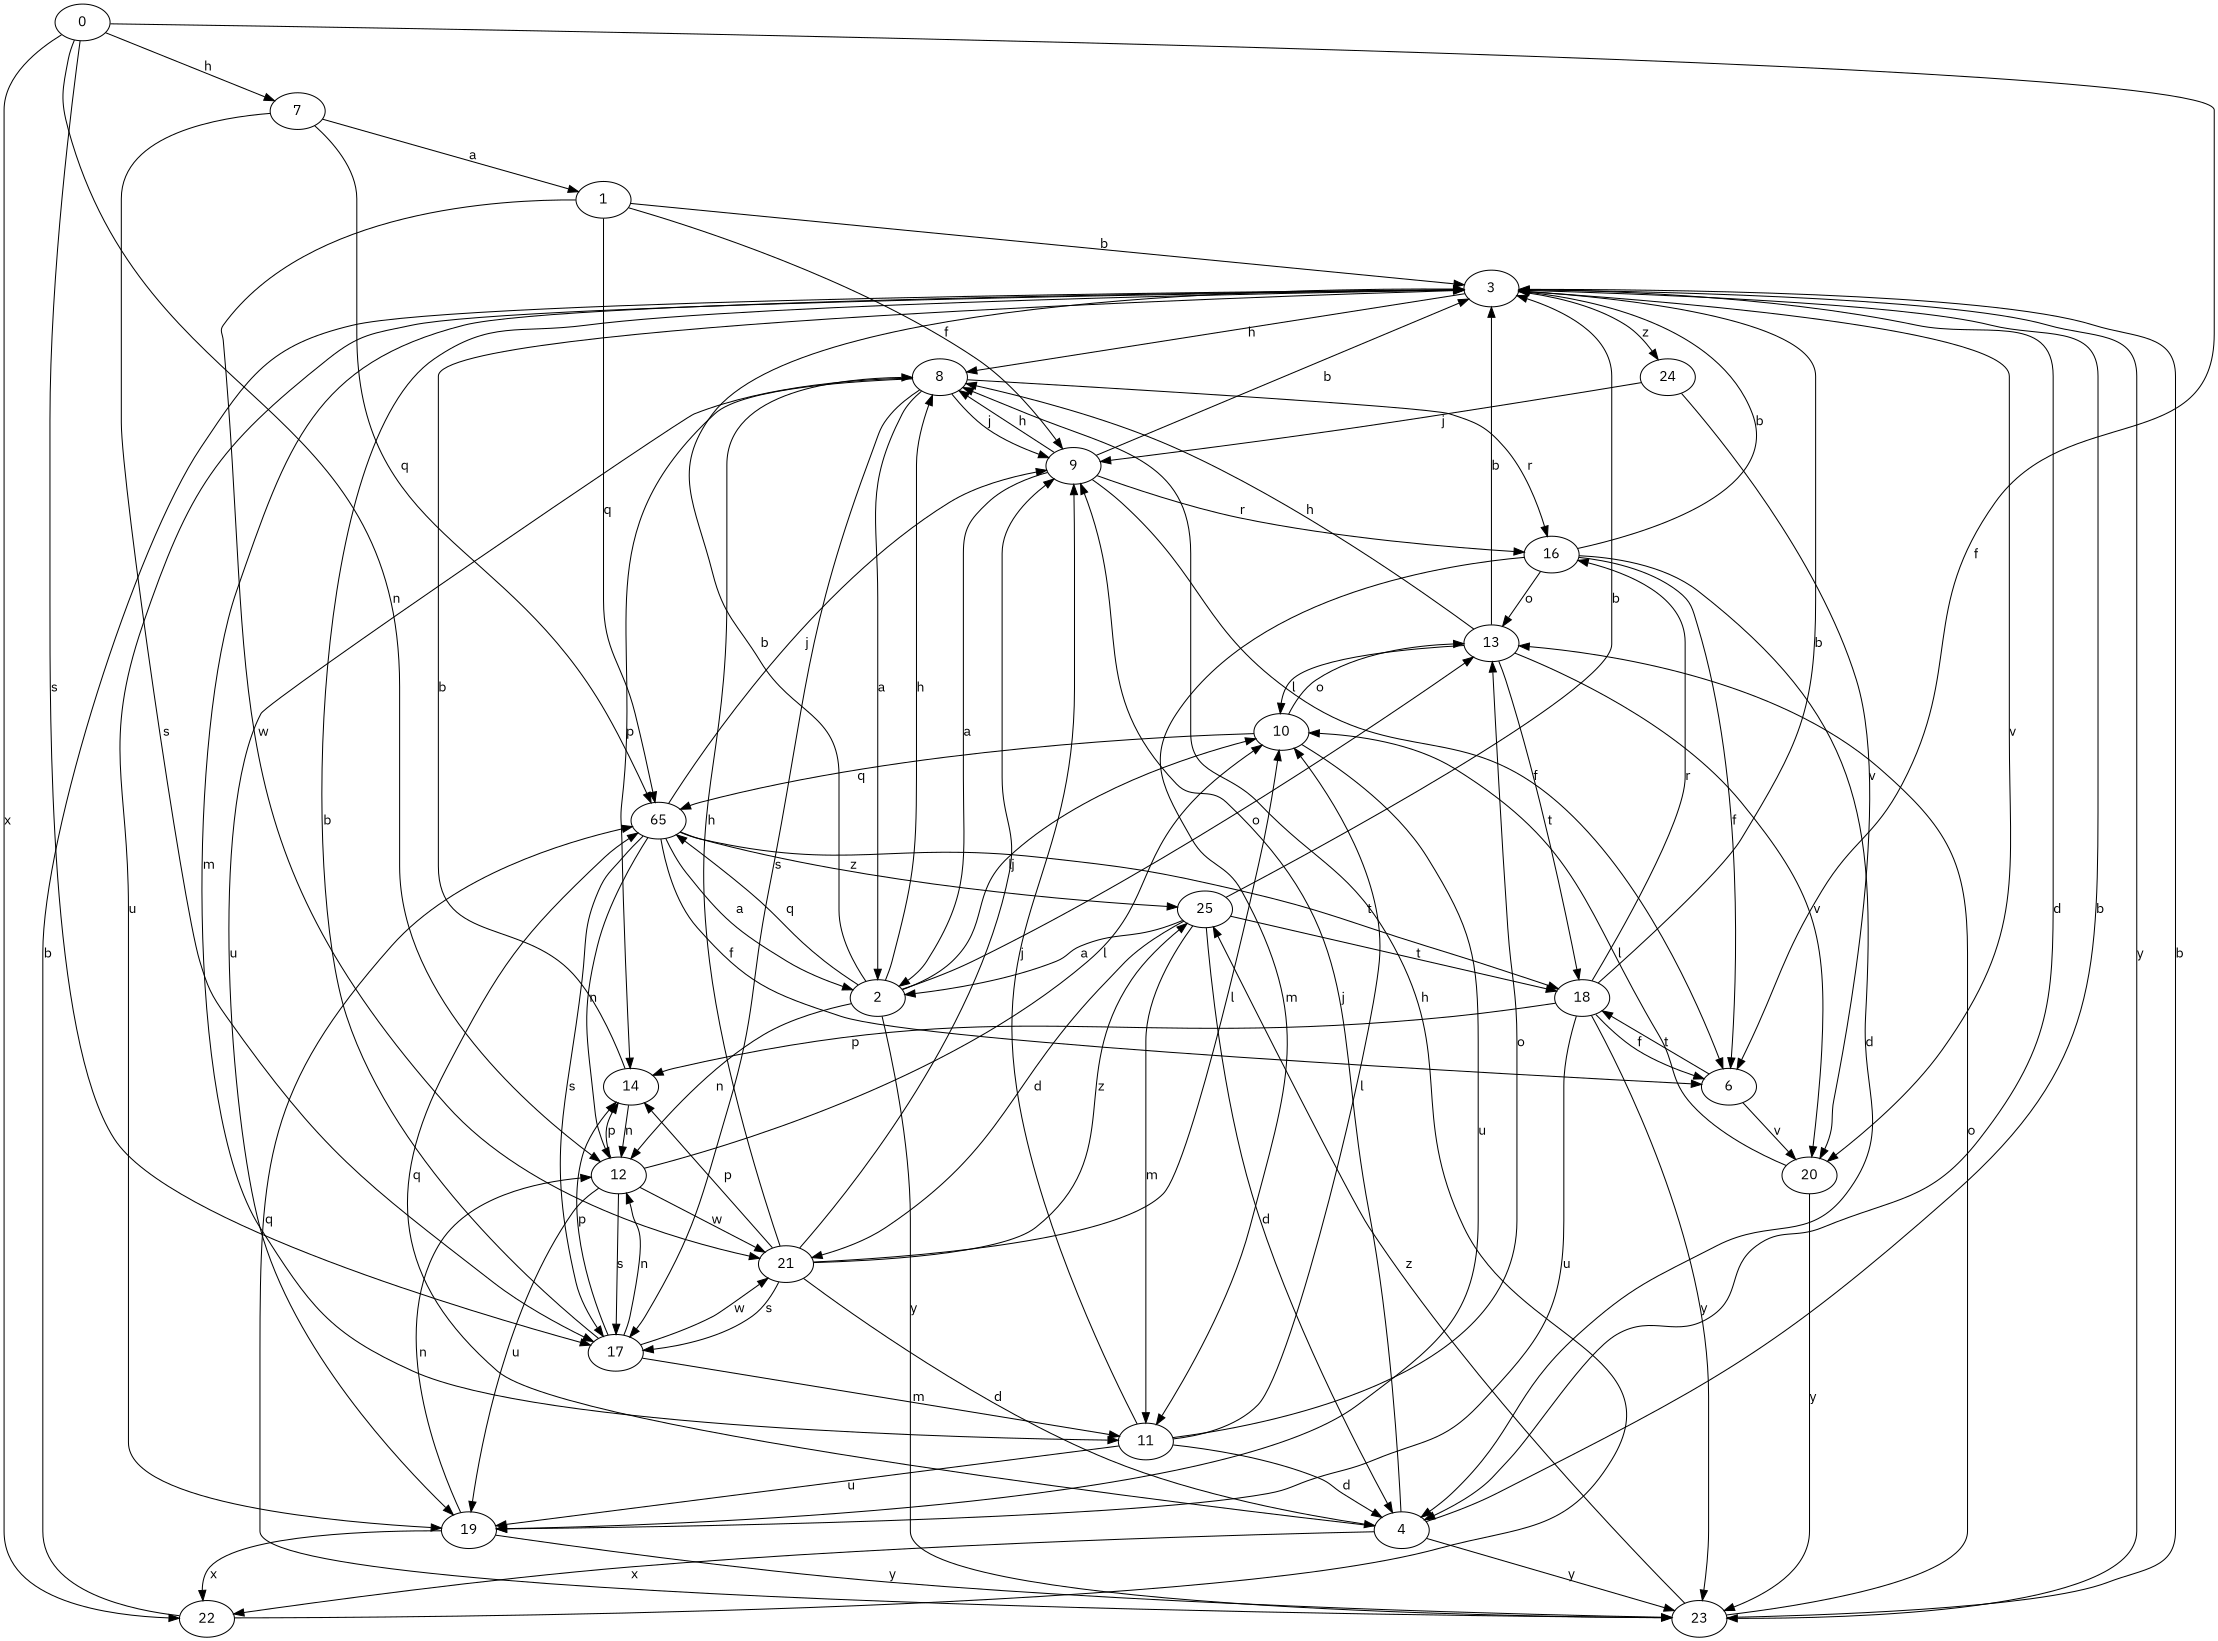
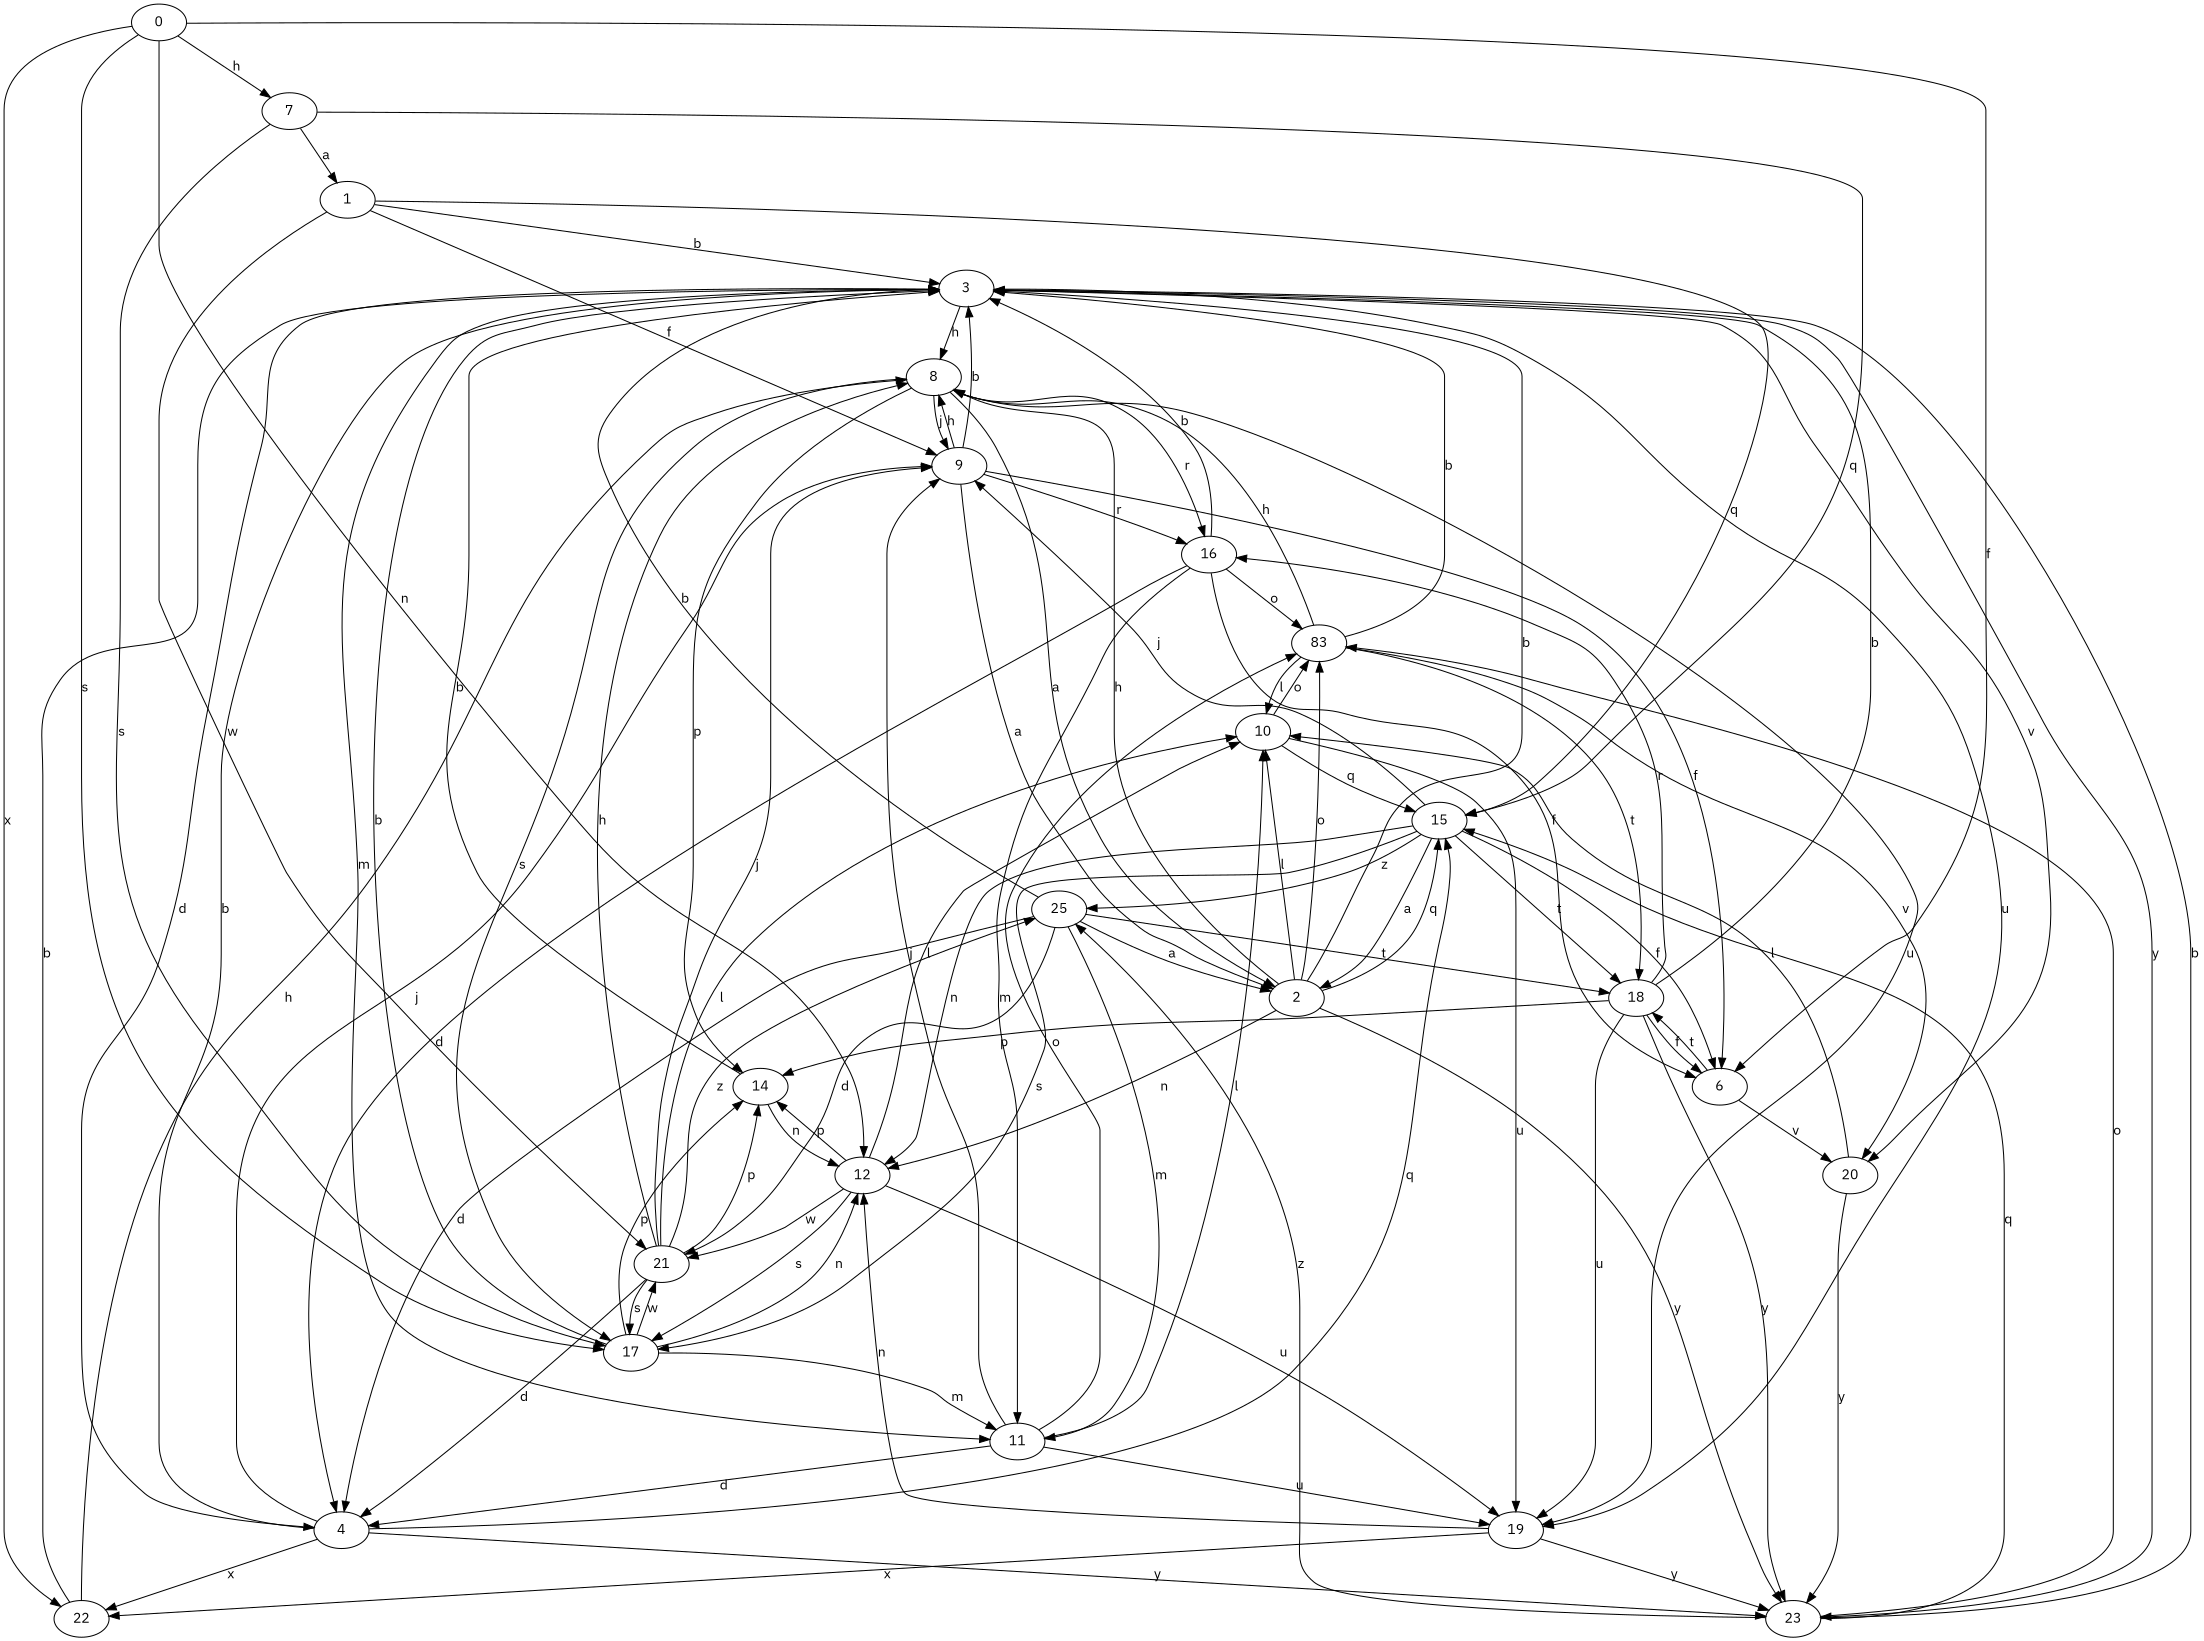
node "24": removed
node "13": label "13" -> "83"
node "65": label "65" -> "15"
